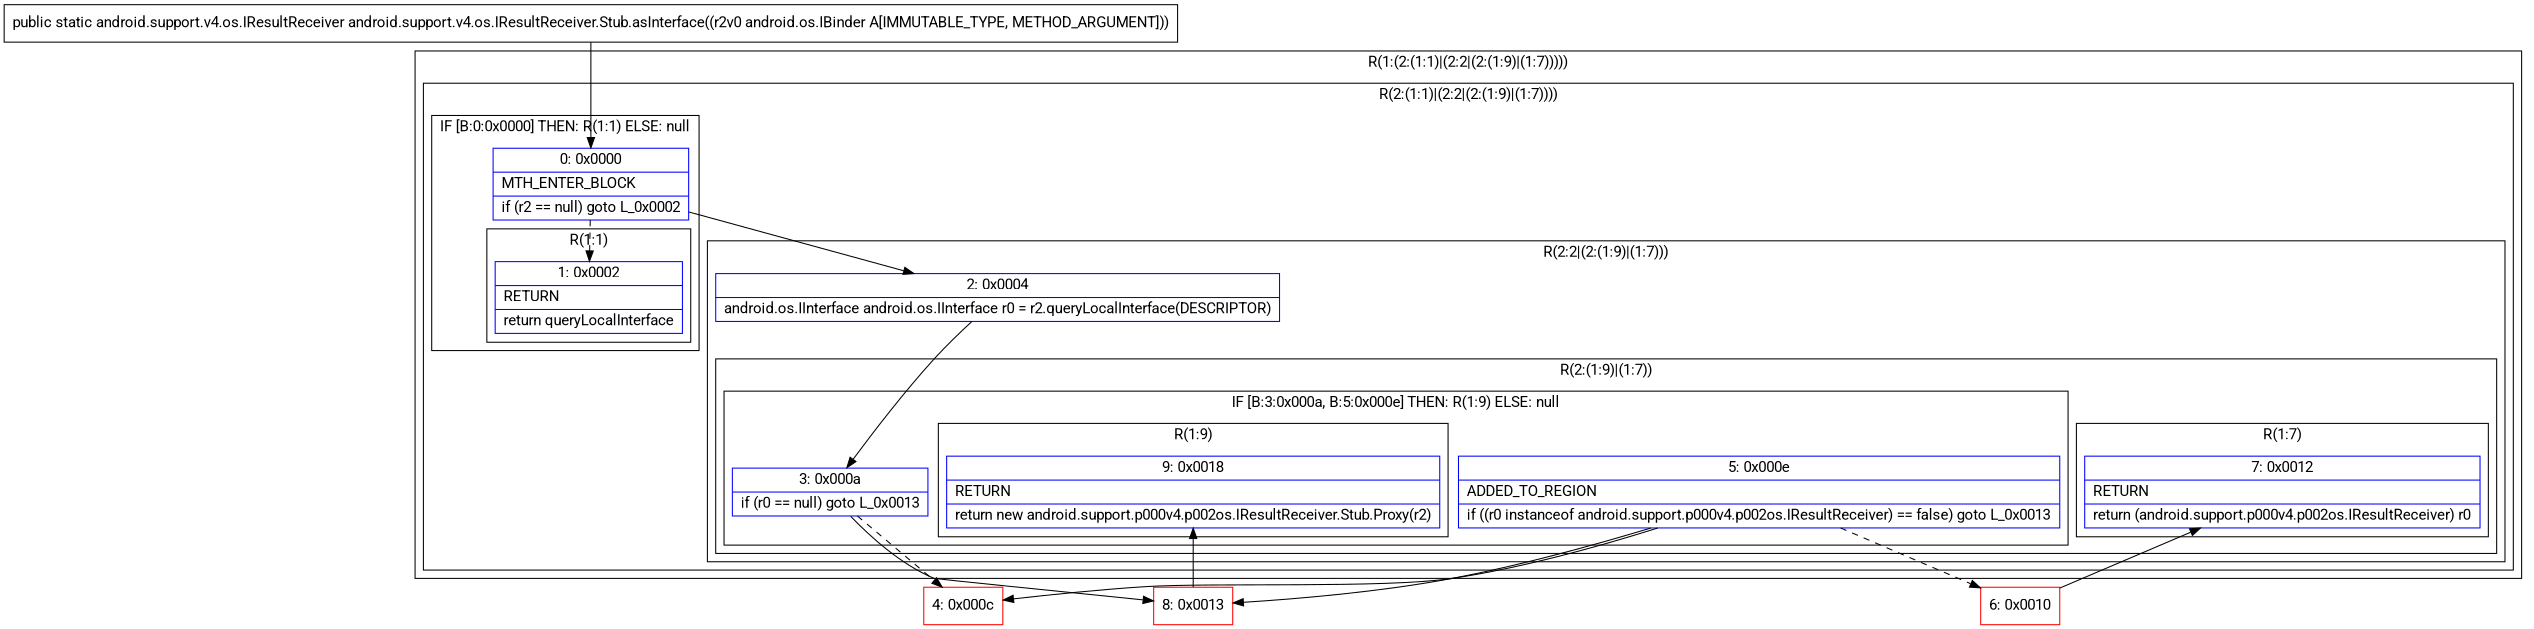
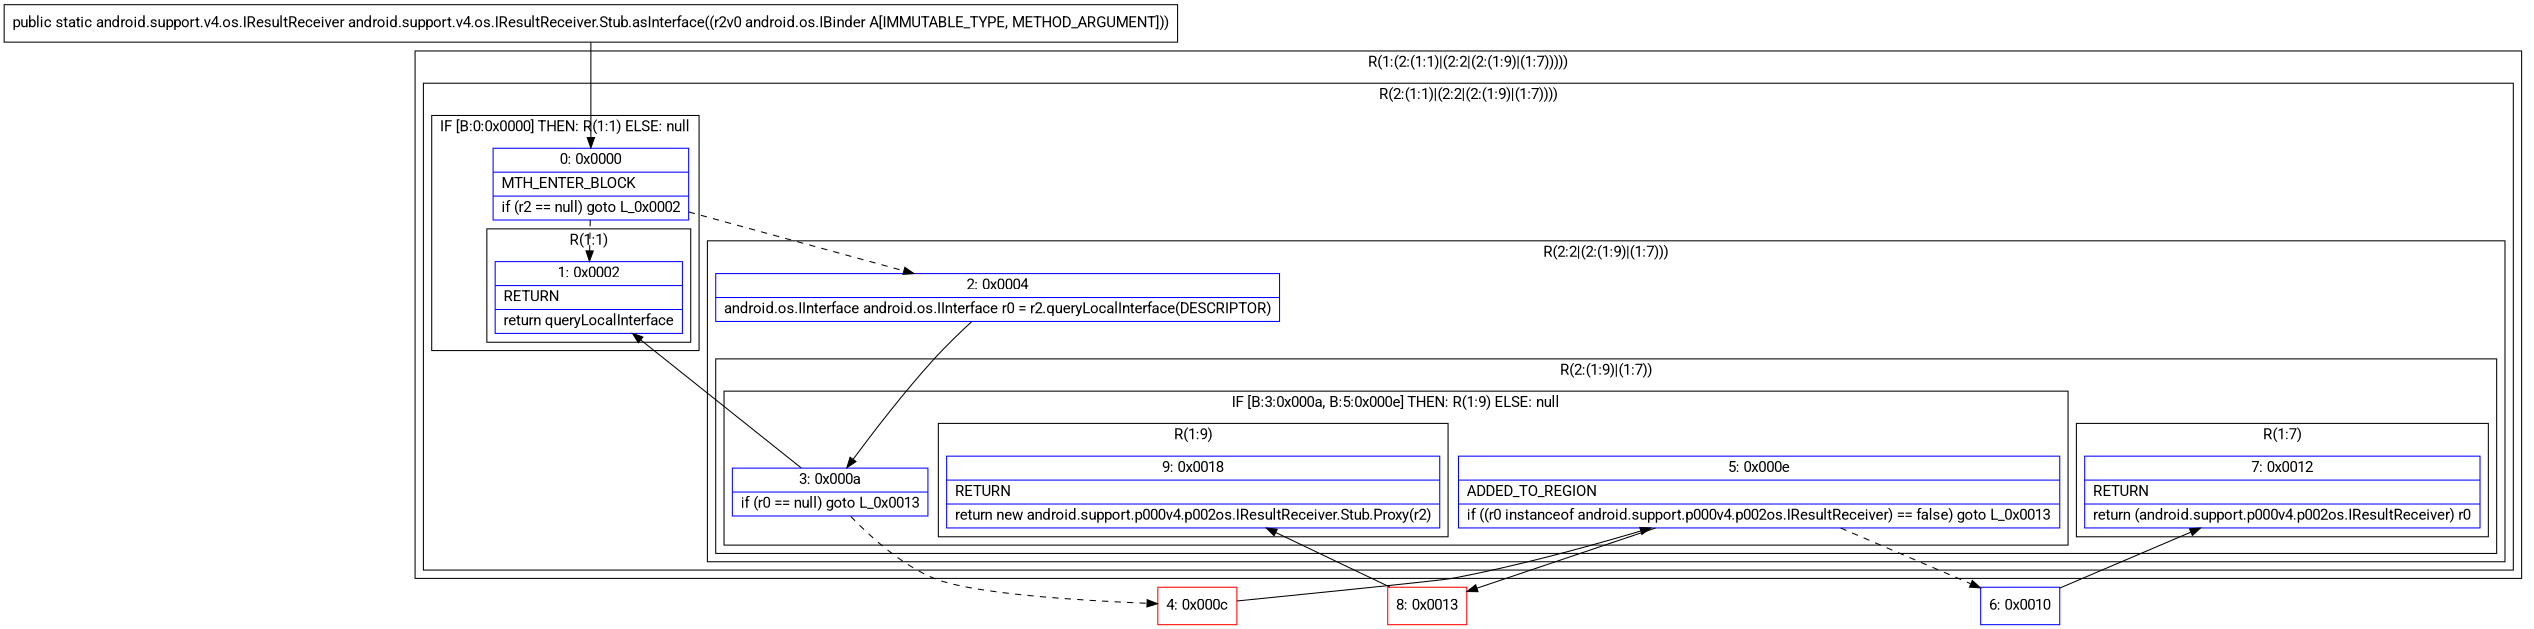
edge "0: 0x0000" -> "2: 0x0004": style solid -> dashed
edge "3: 0x000a" -> "8: 0x0013": now "3: 0x000a" -> "1: 0x0002"
edge "5: 0x000e" -> "4: 0x000c": reversed
node "6: 0x0010": color red -> blue
